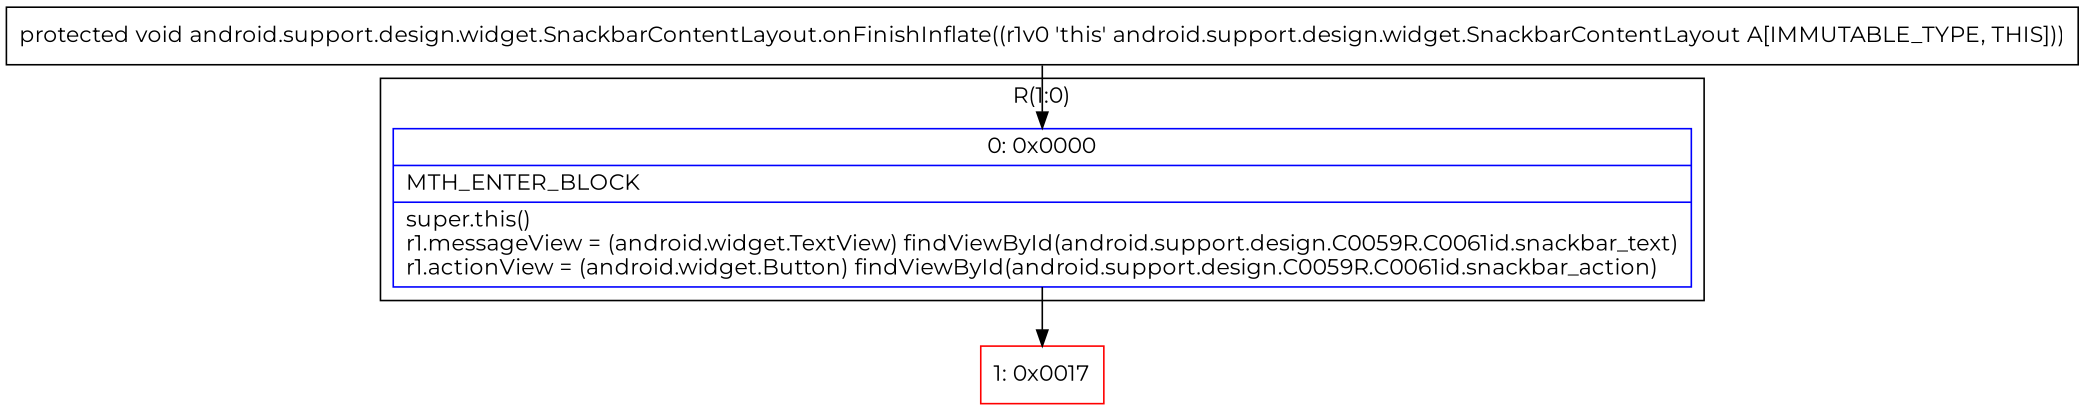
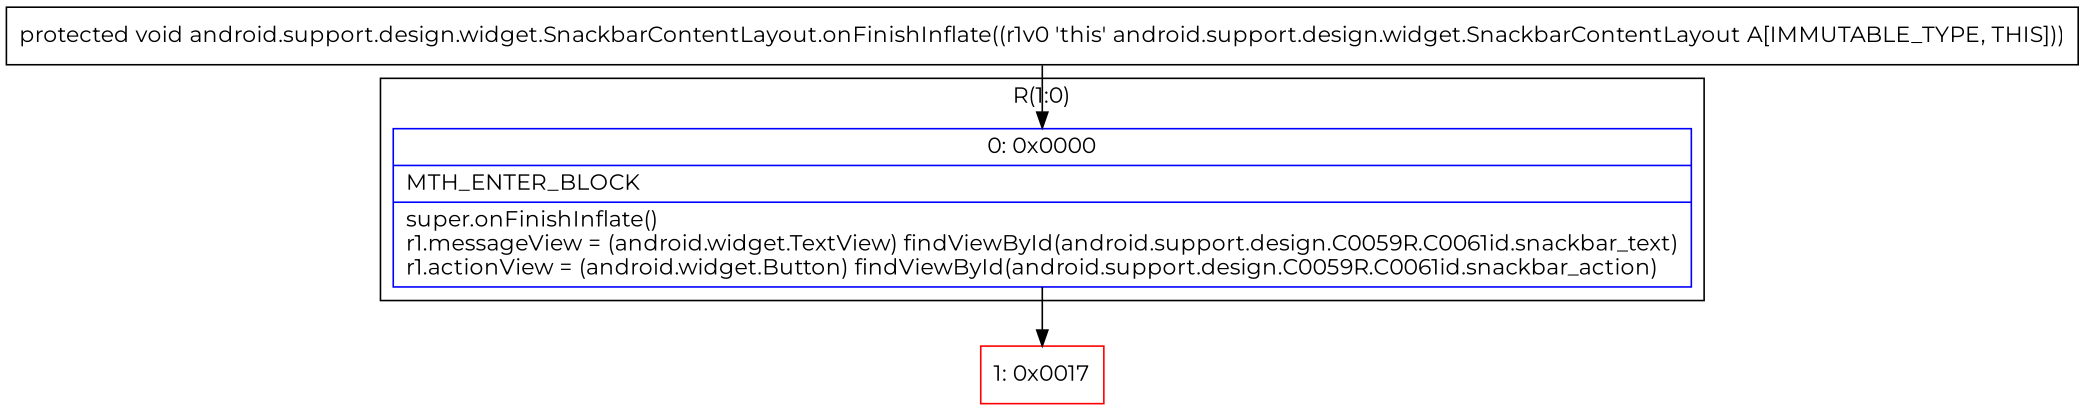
node "0: 0x0000": text "super.this()" -> "super.onFinishInflate()"
